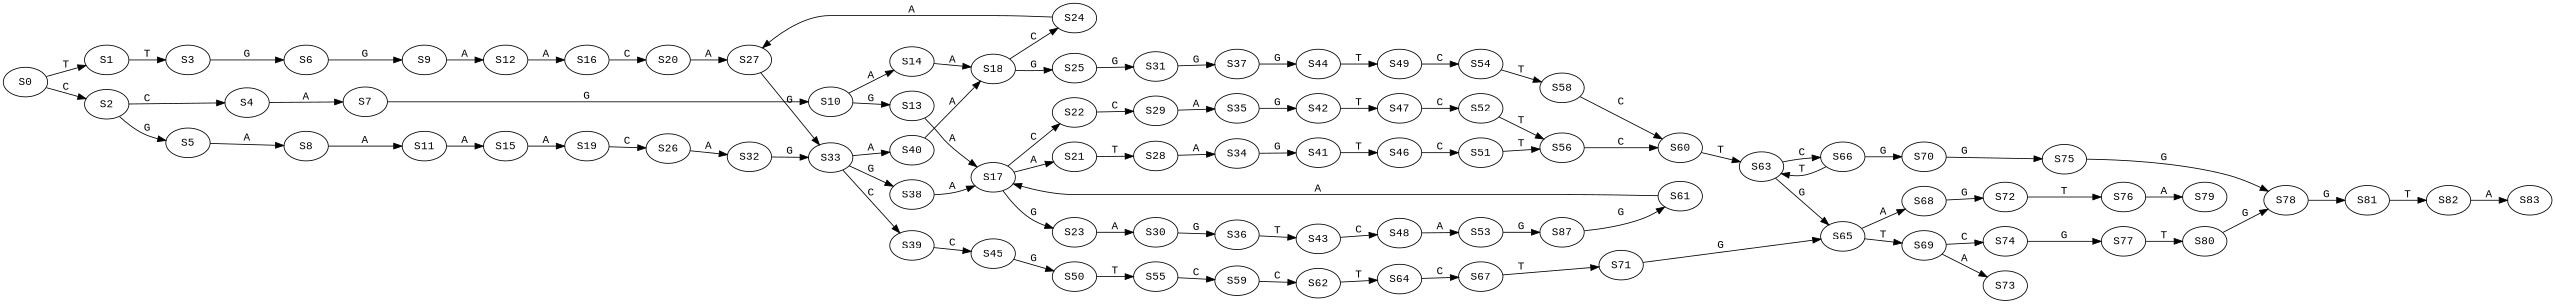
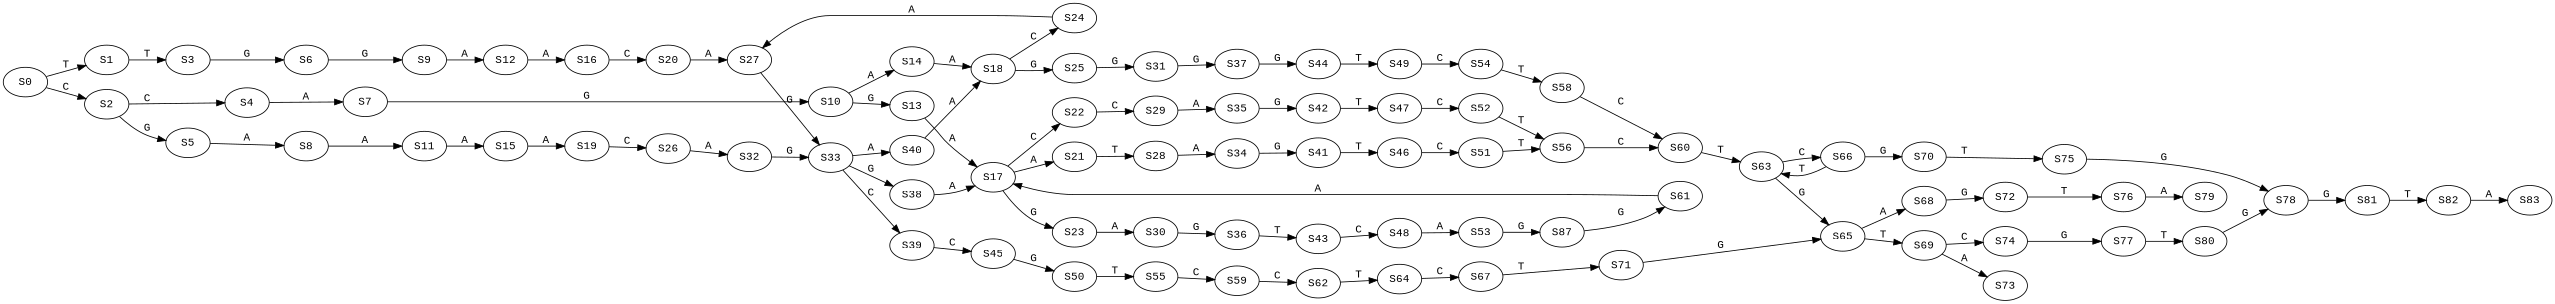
edge "S70" -> "S75": label "G" -> "T"
